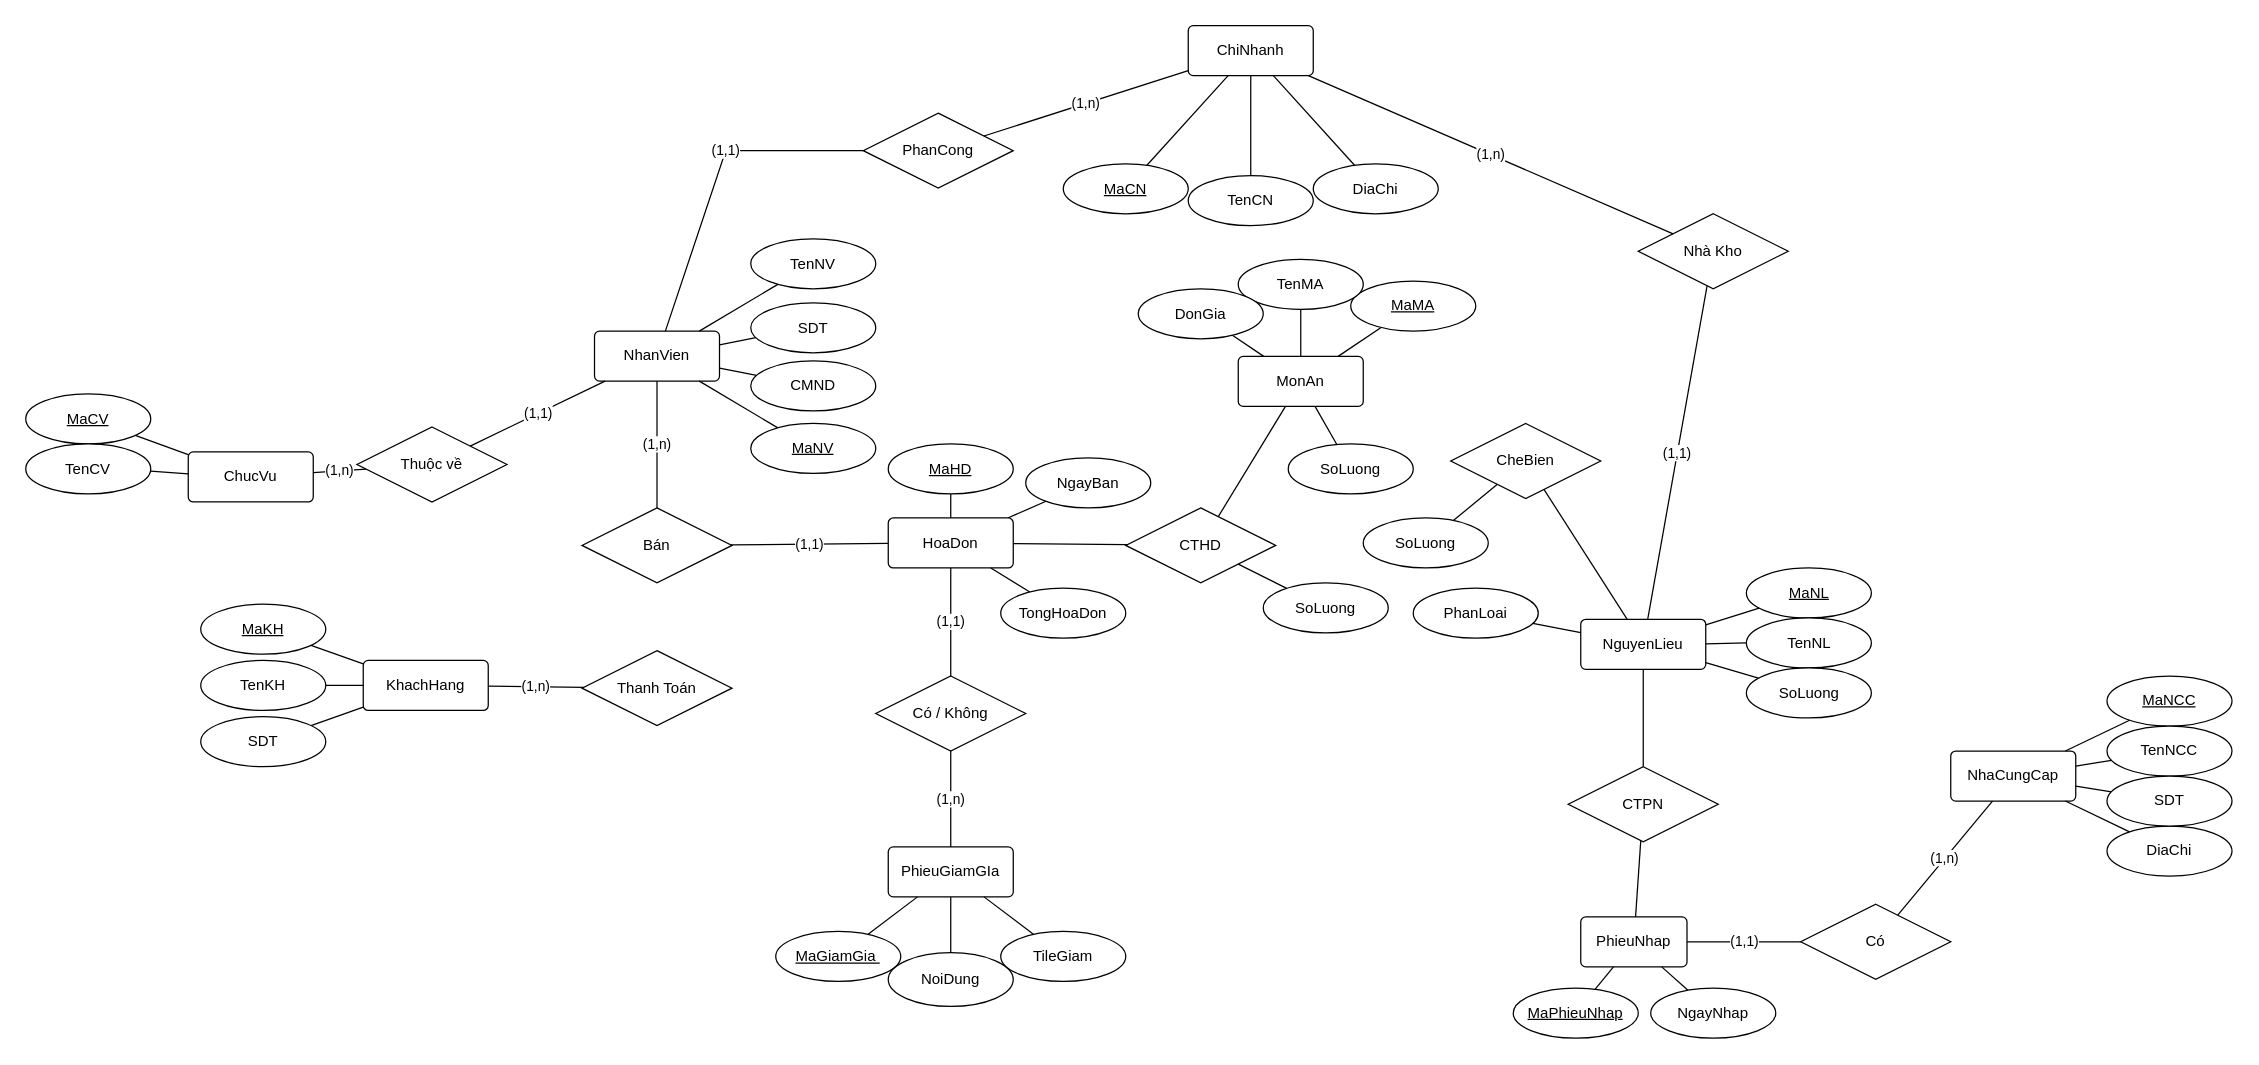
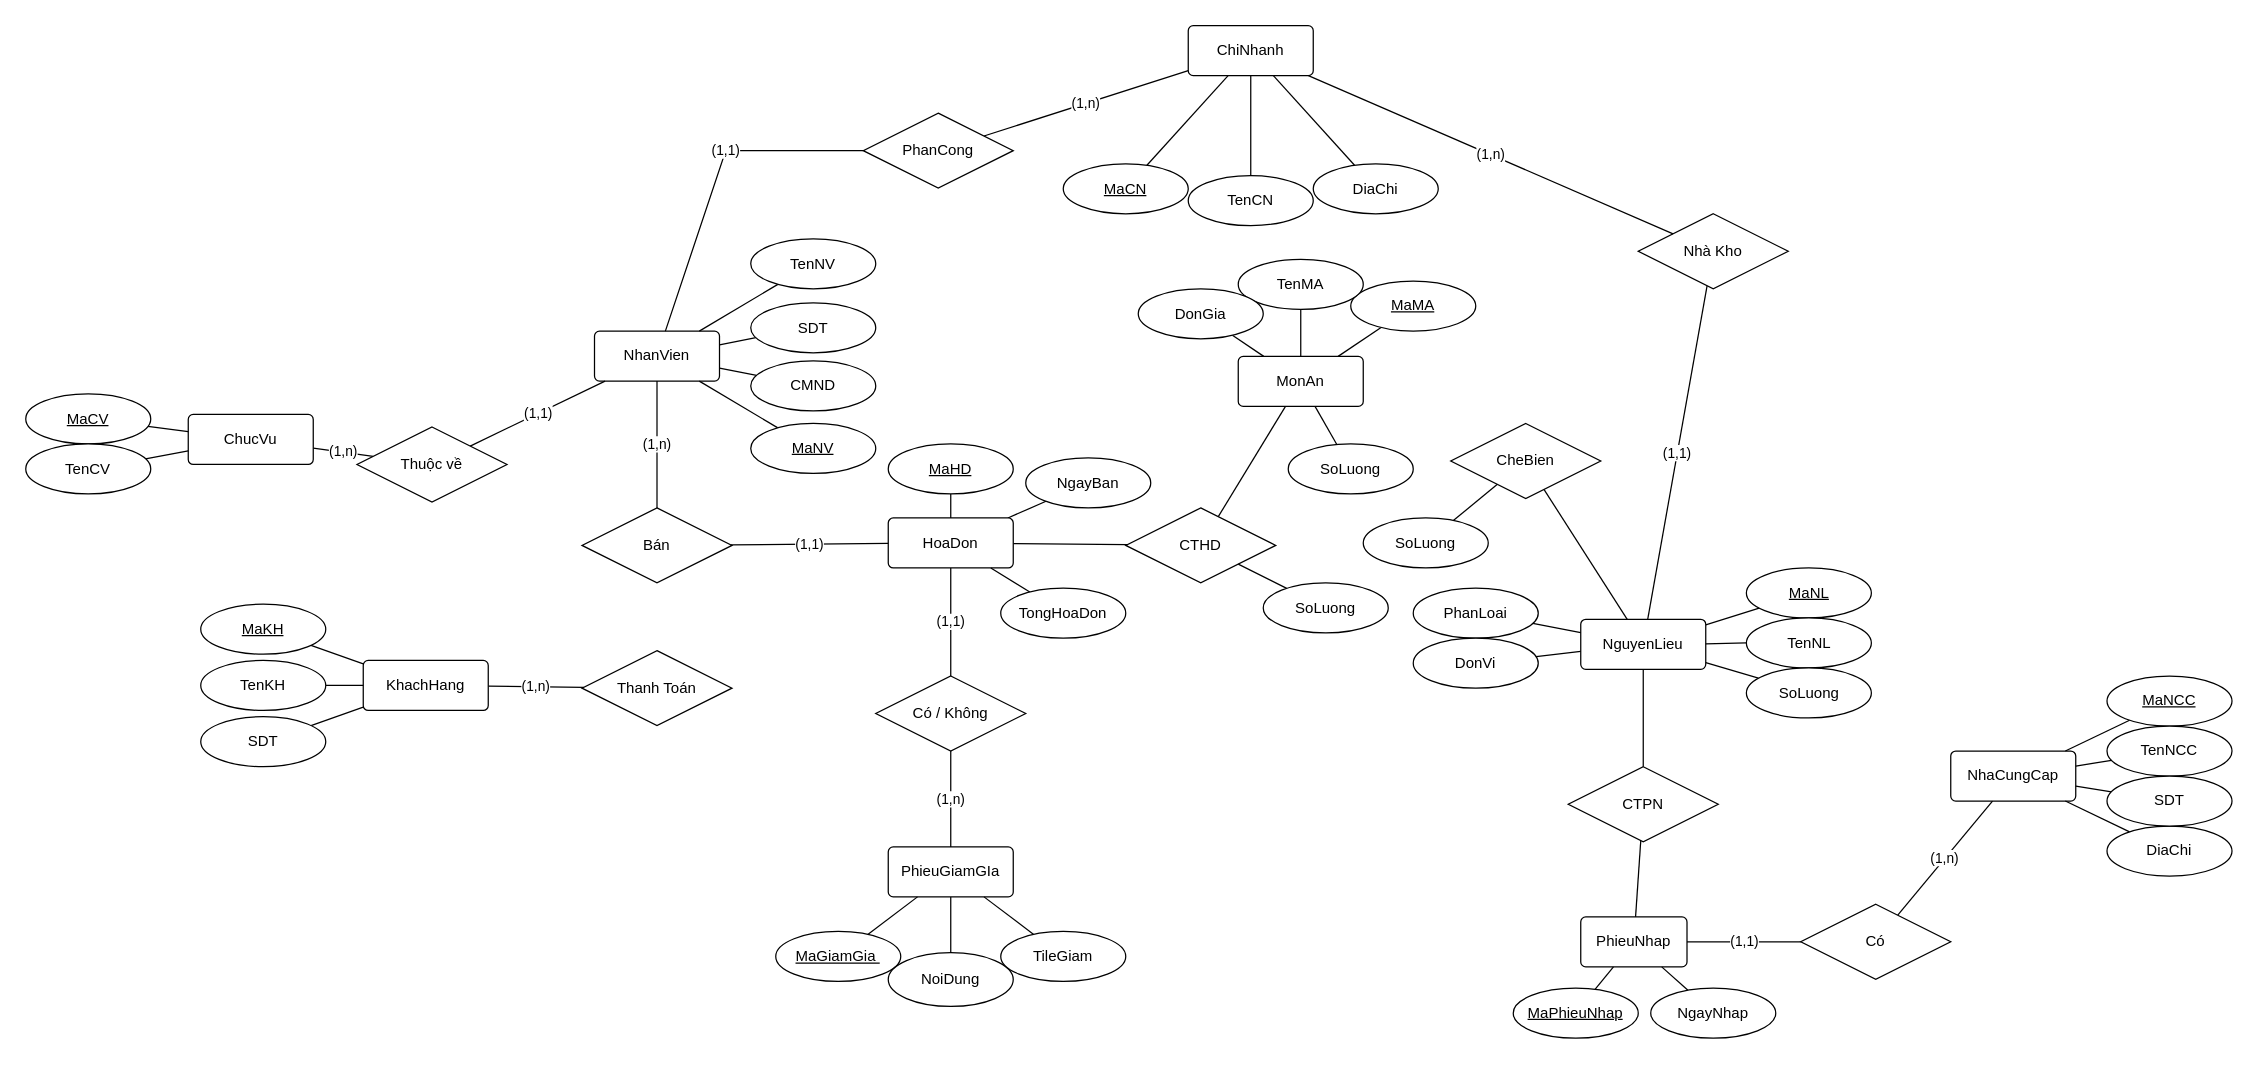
node "ChucVu": moved (251, 477) -> (251, 439)
edge "NguyenLieu" -- "DonVi": added
node "DonVi": added
